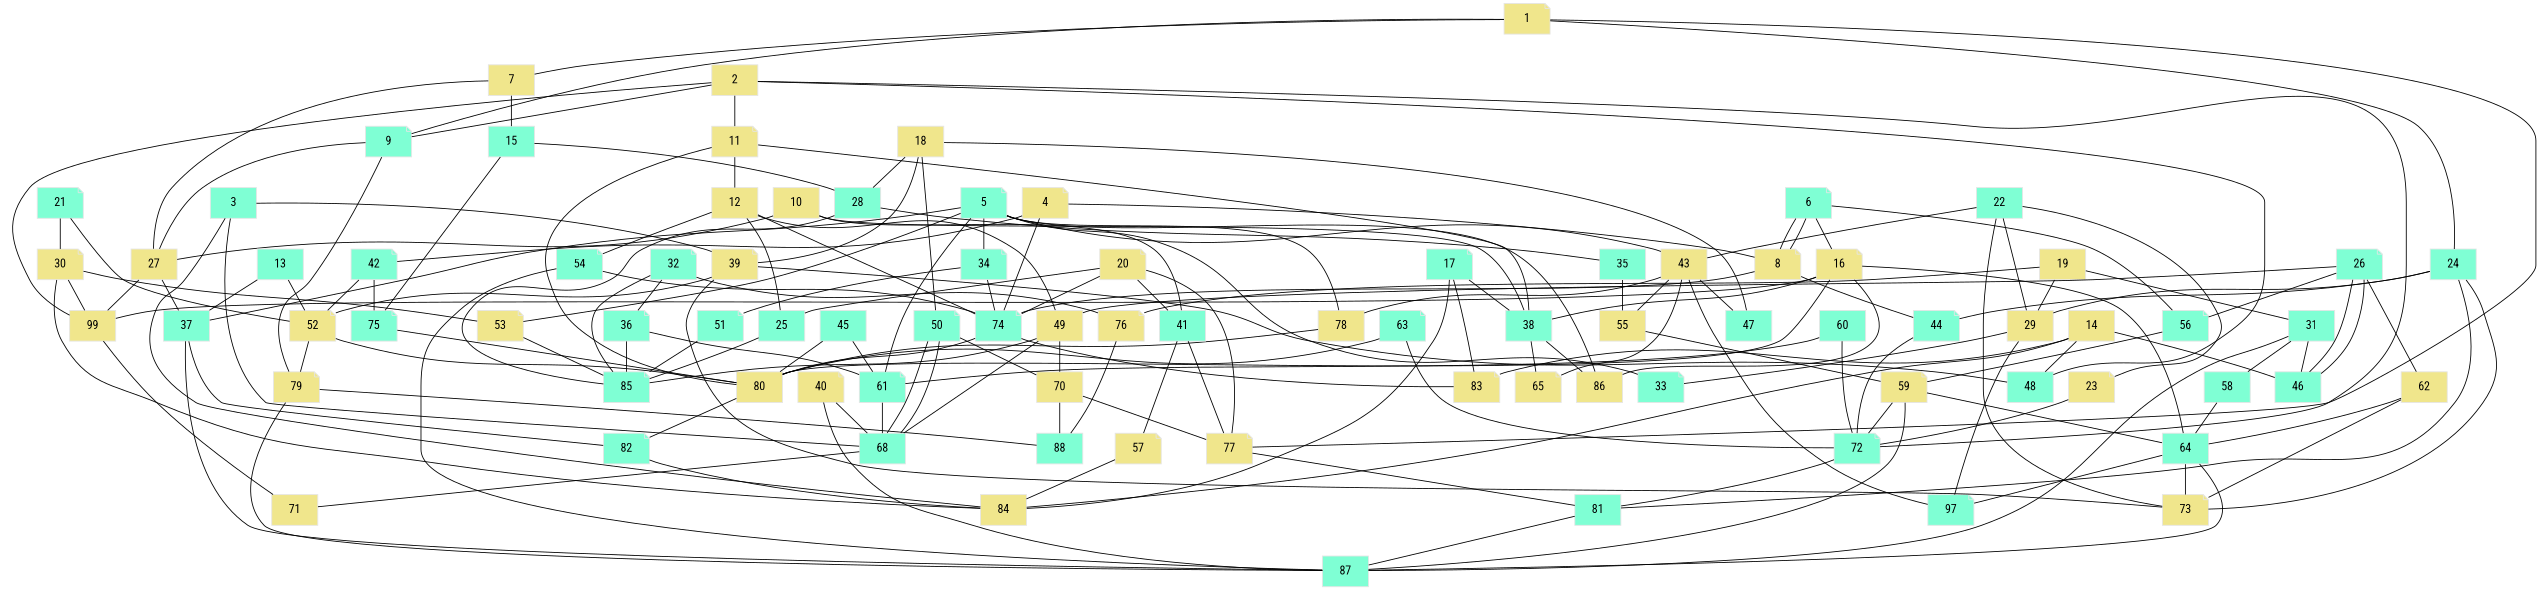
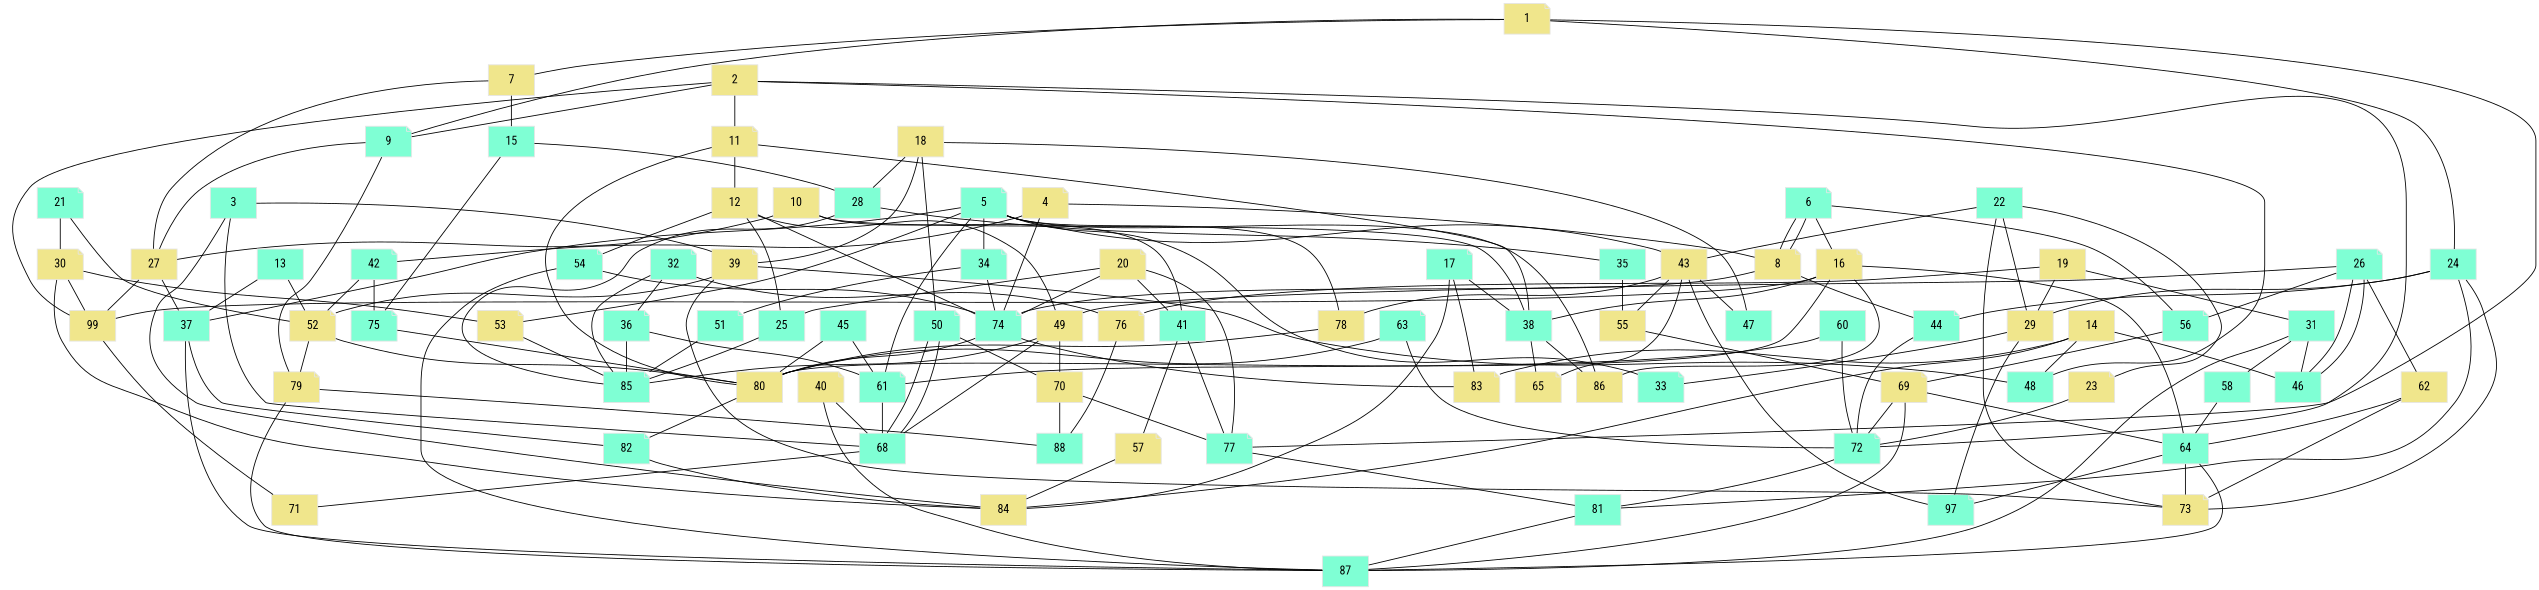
node "59": label "59" -> "69"
node "77": fillcolor khaki -> aquamarine
